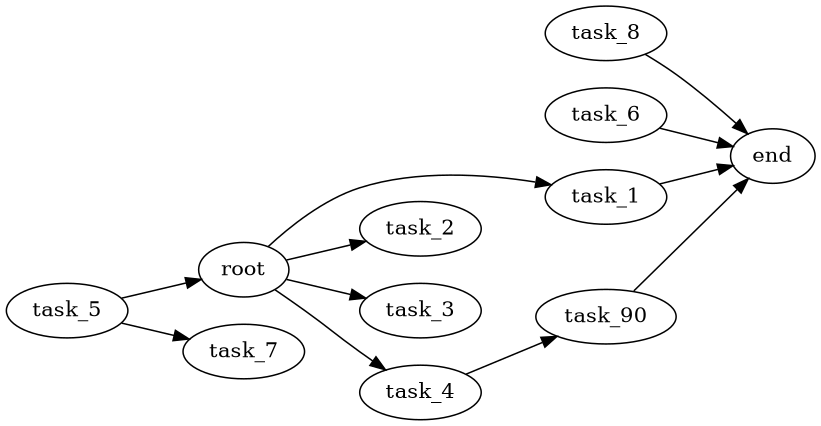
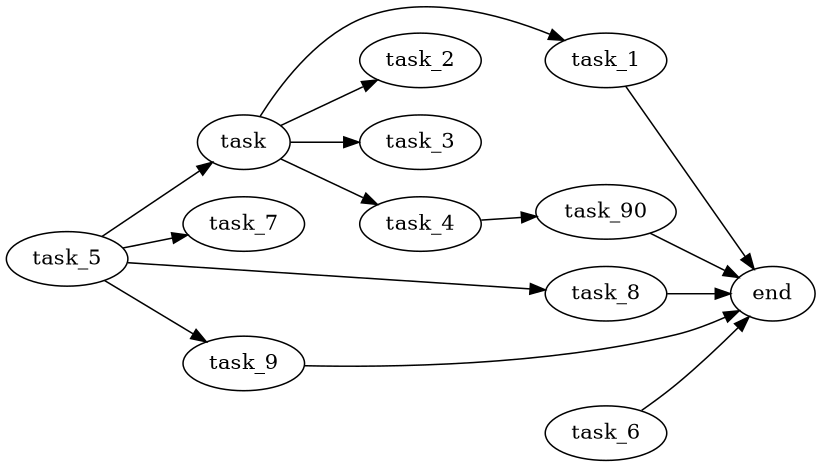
node "root": label "root" -> "task"
edge "task_5" -> "task_8": added
node "task_9": added
